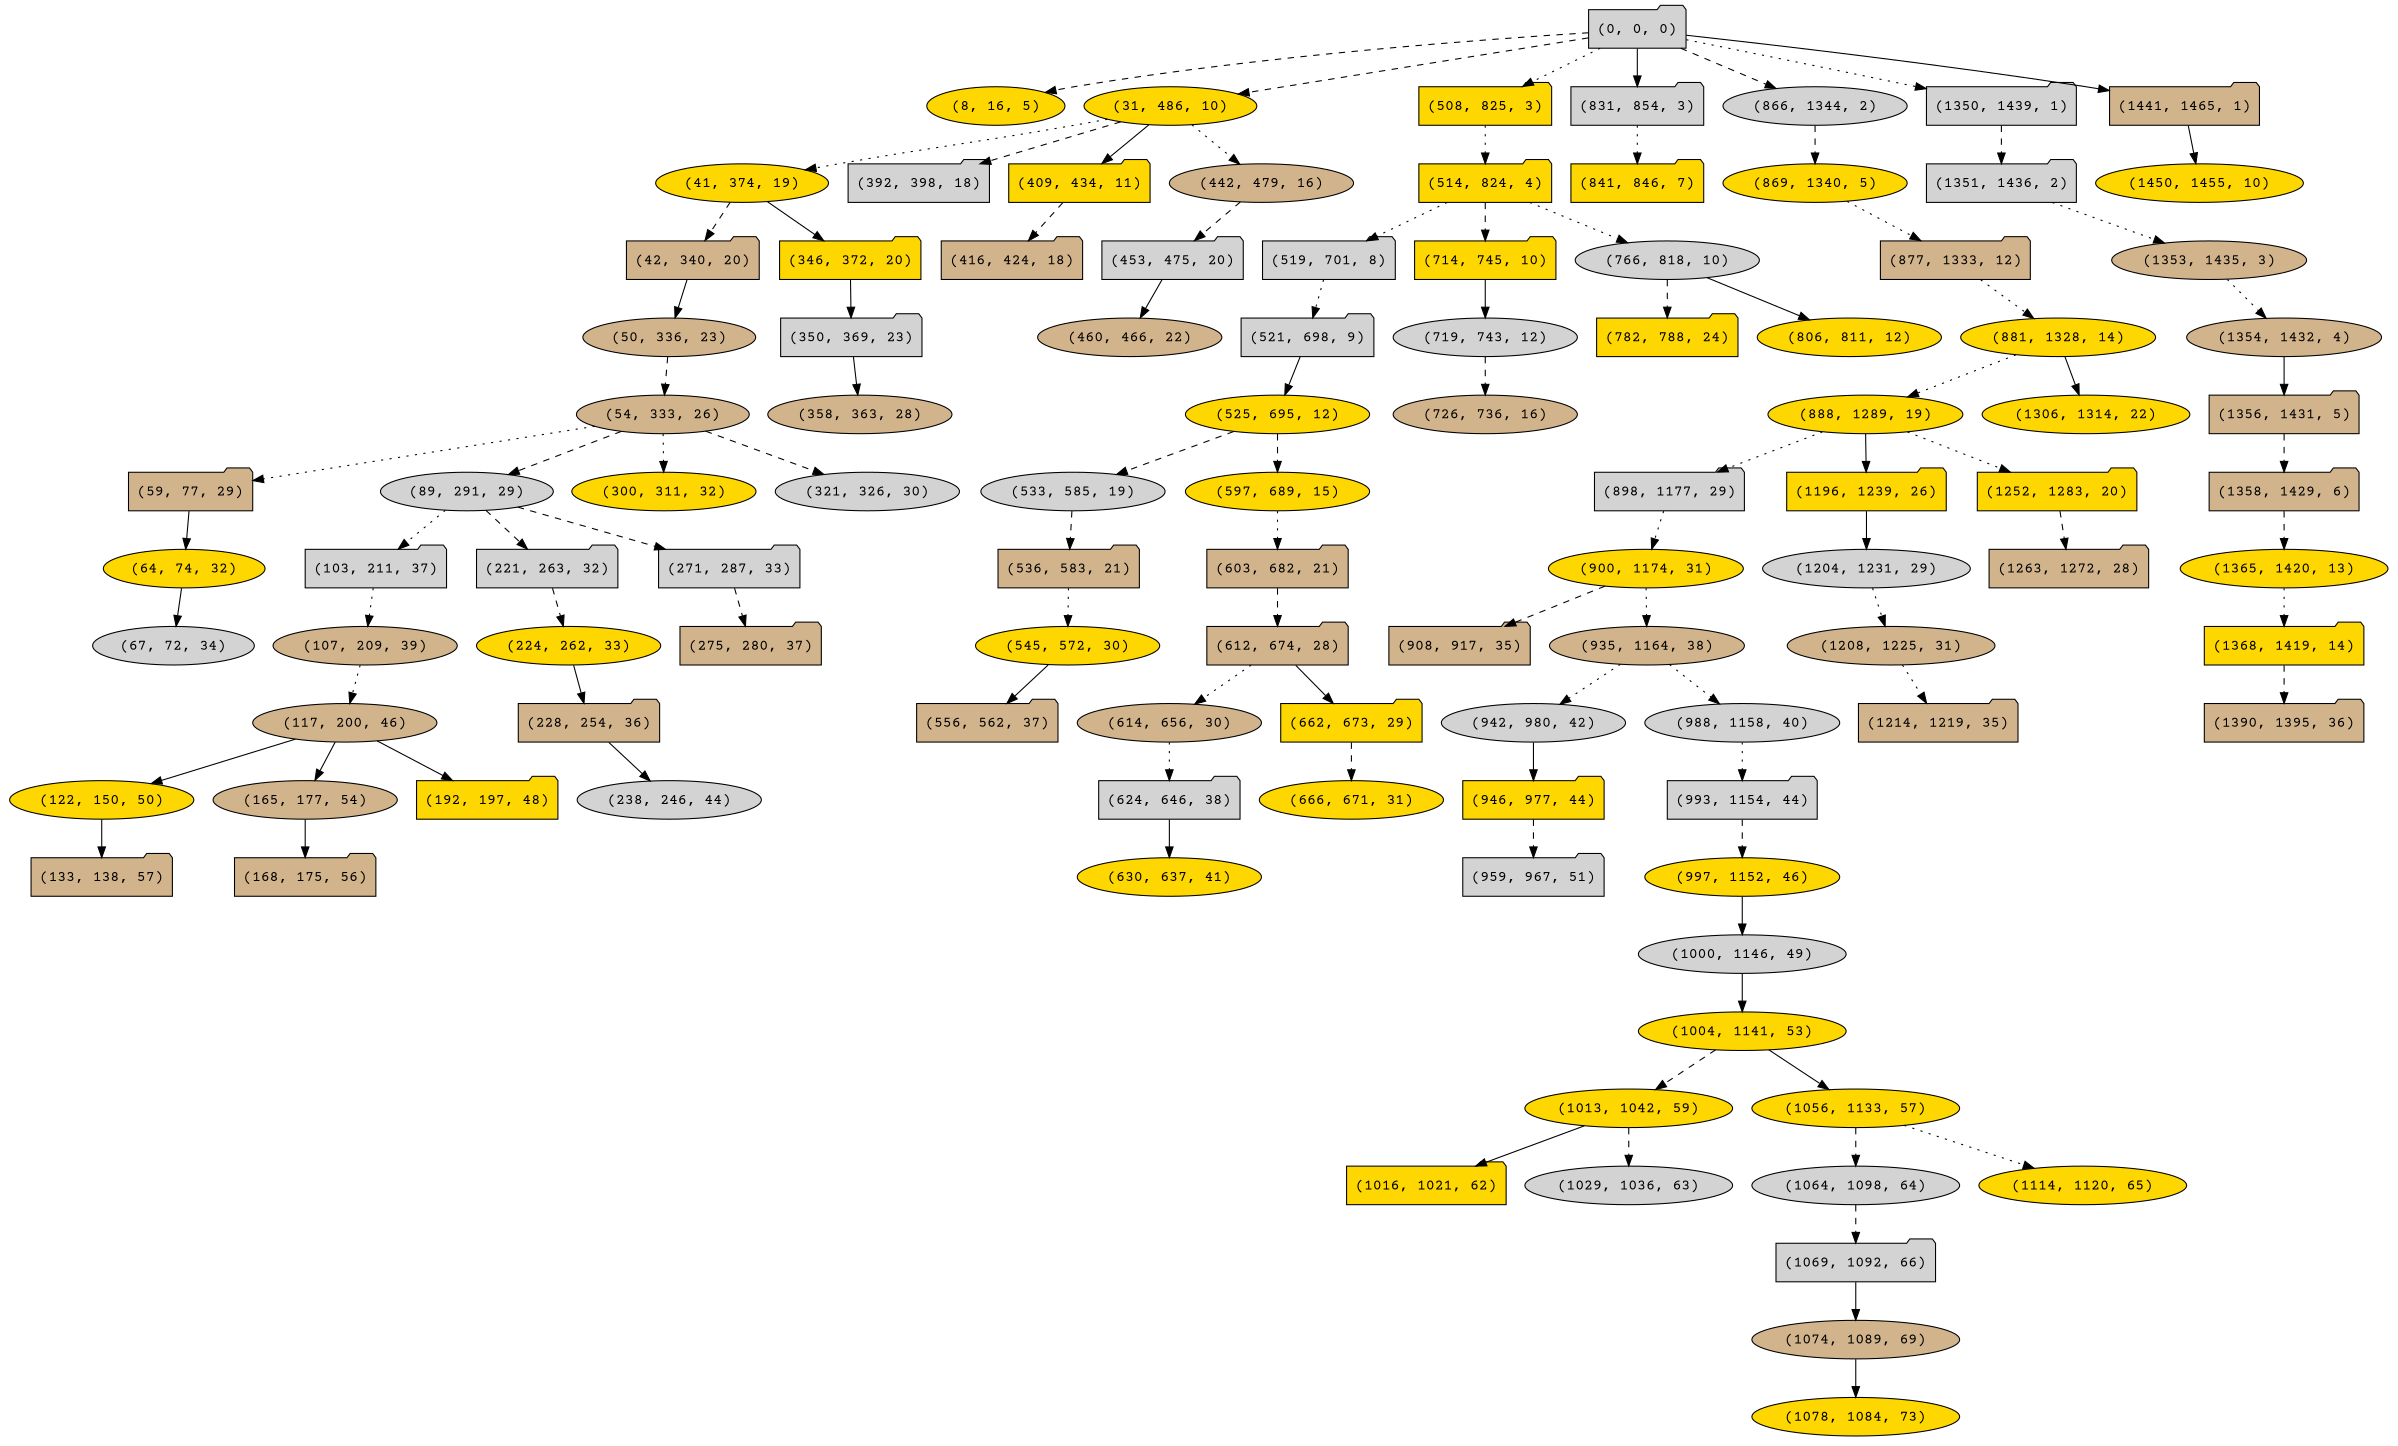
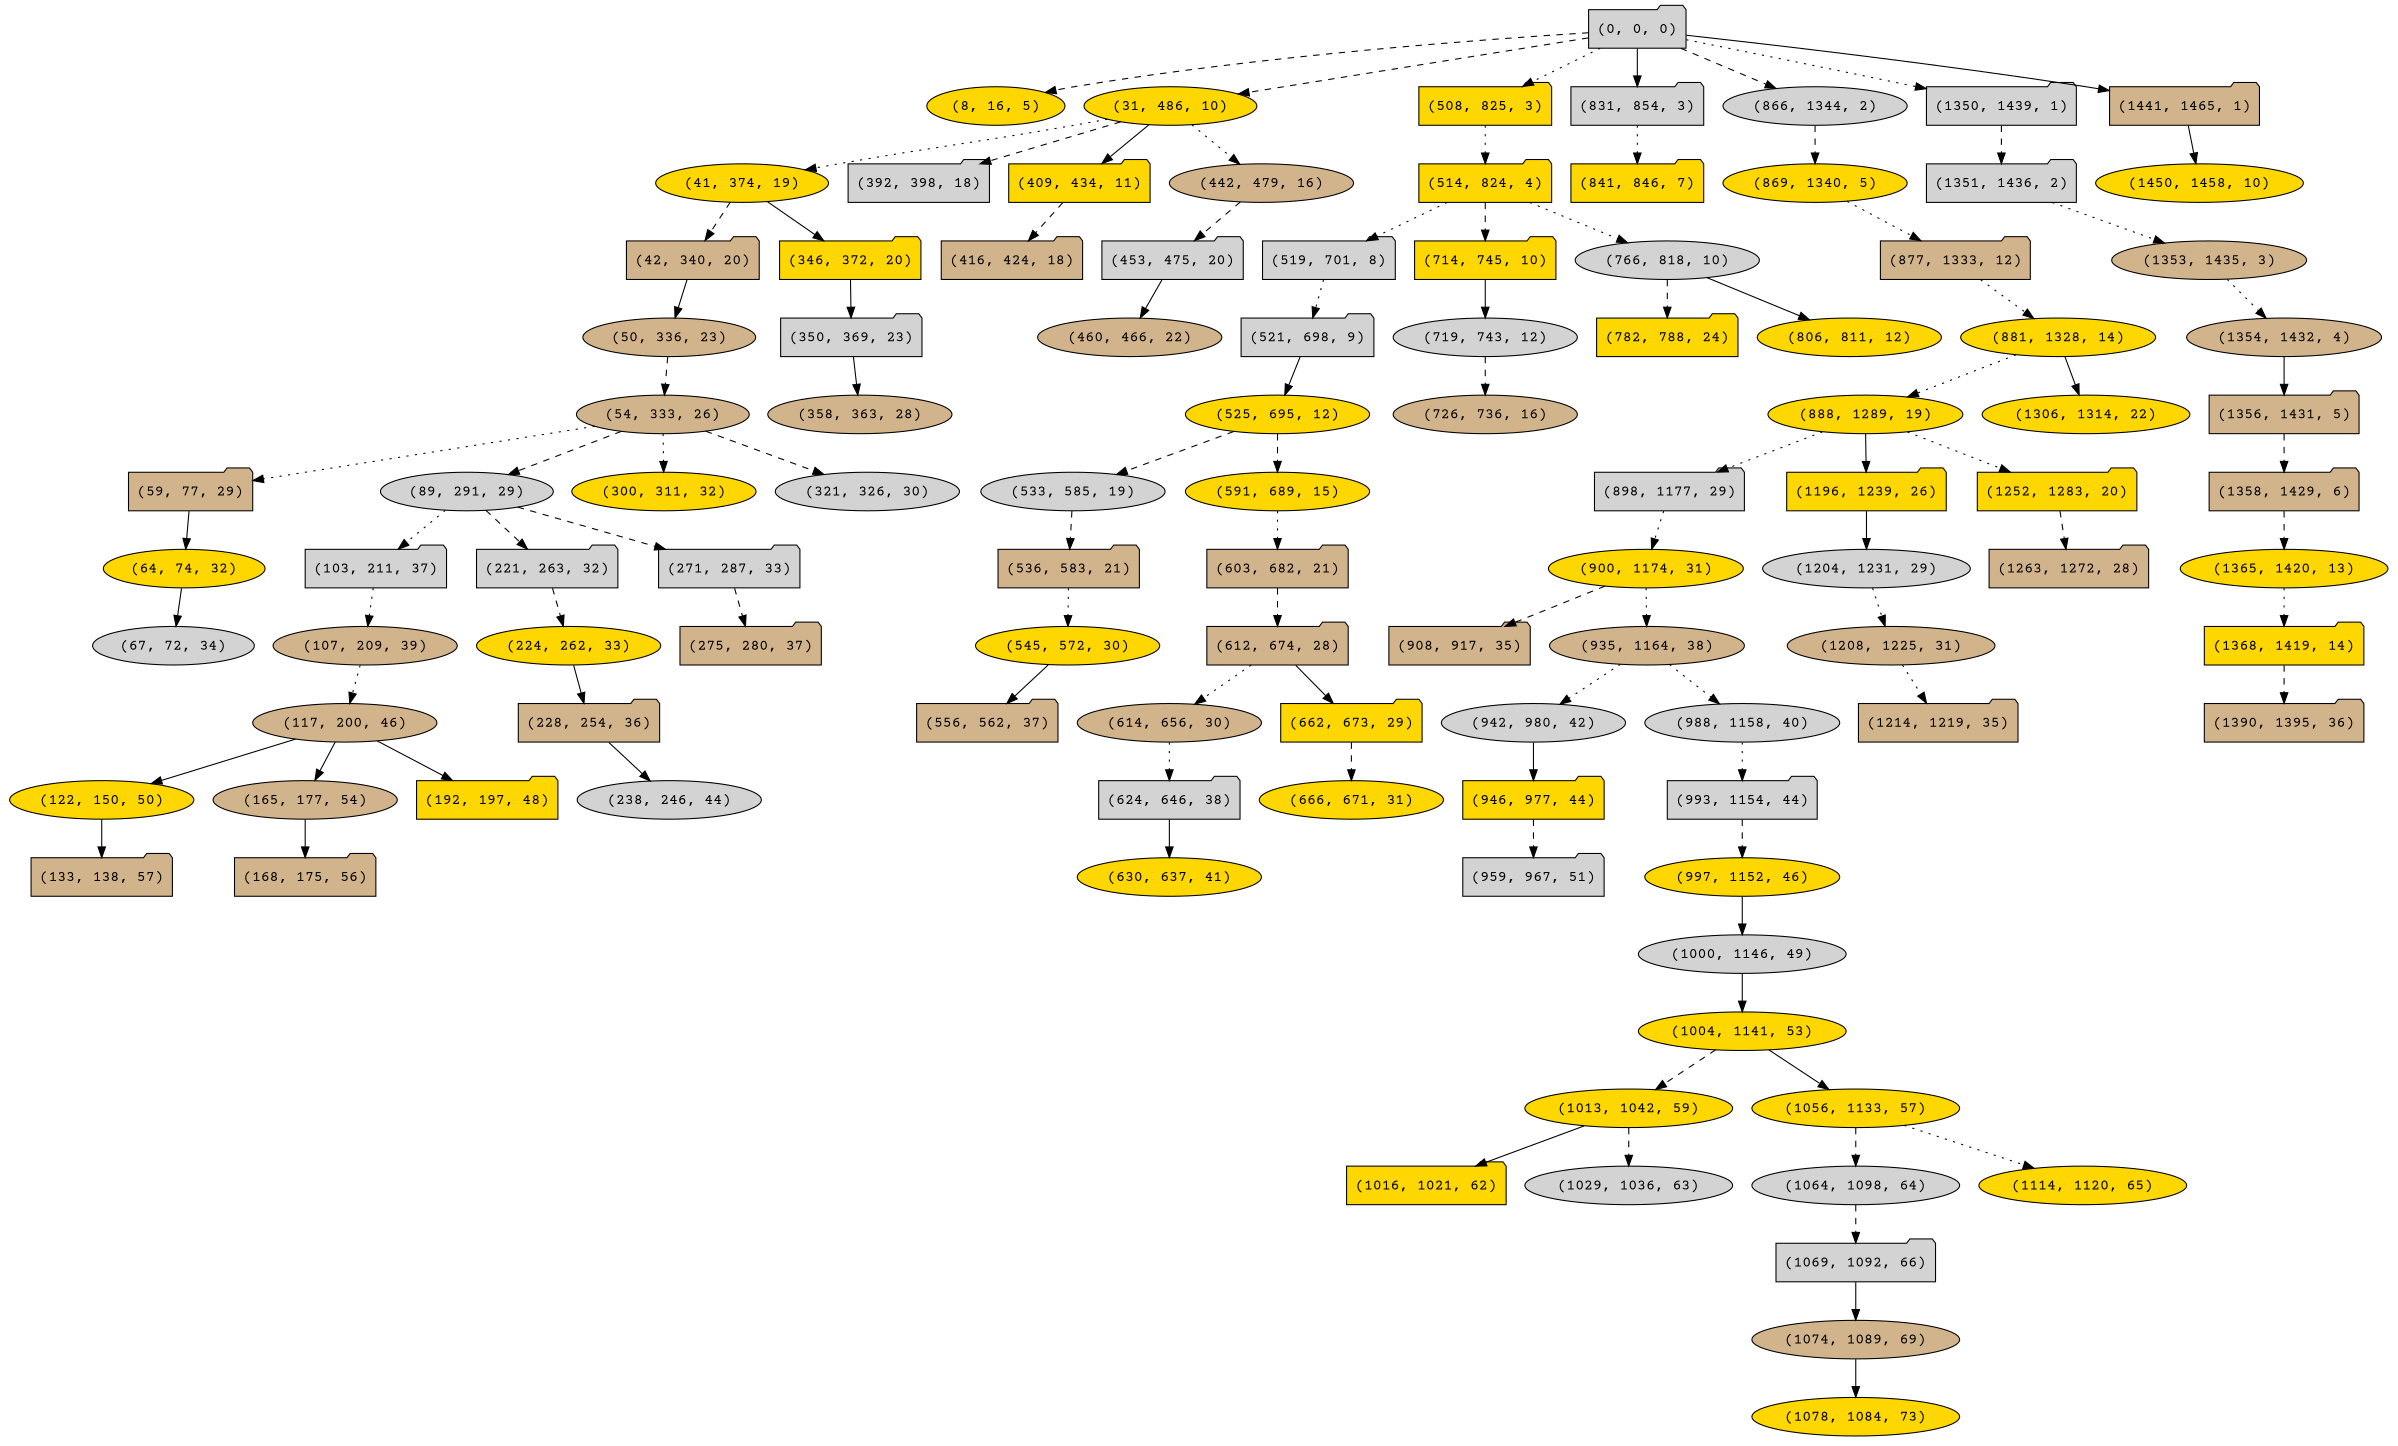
node "(1450, 1455, 10)": label "(1450, 1455, 10)" -> "(1450, 1458, 10)"
node "(597, 689, 15)": label "(597, 689, 15)" -> "(591, 689, 15)"
